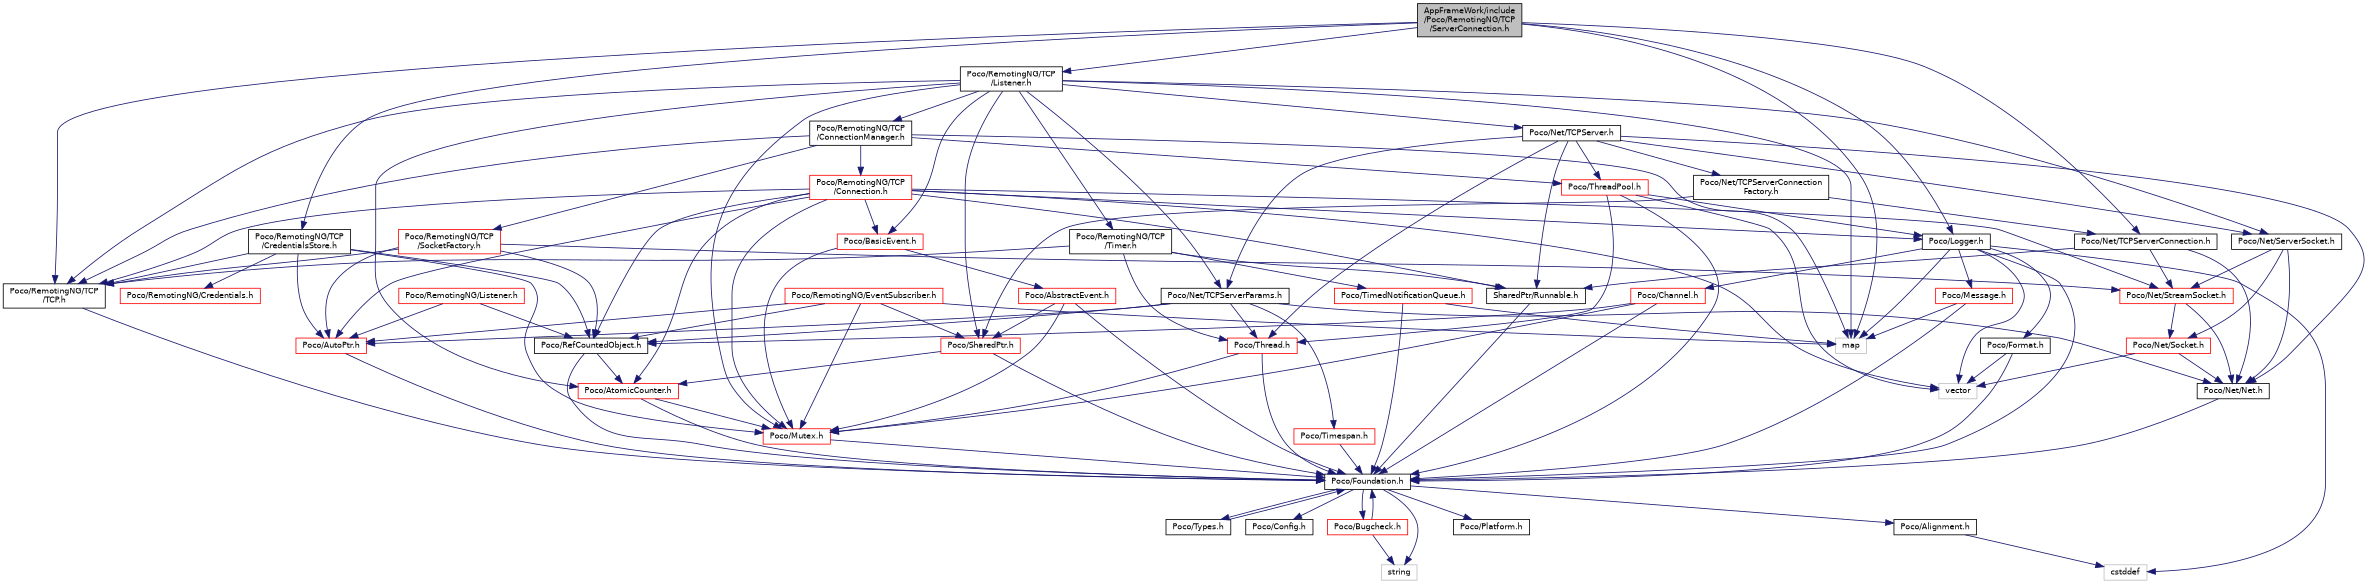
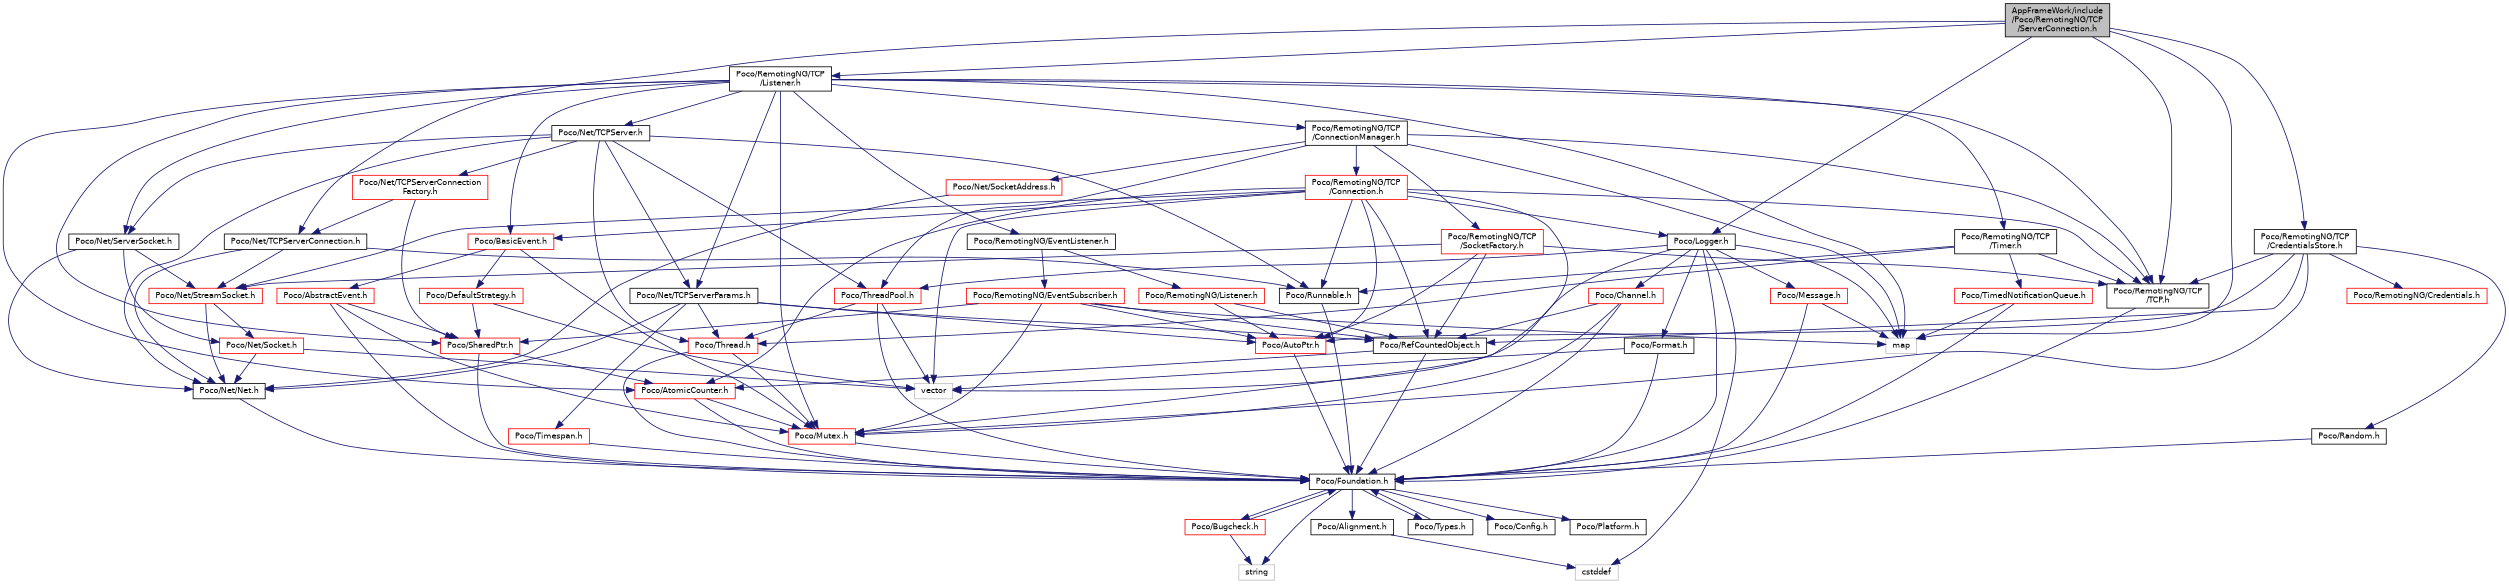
node "Poco/Net/SocketAddress.h": added
node "Poco/Net/TCPServerConnection Factory.h": color black -> red
edge "Poco/ThreadPool.h" -> "Poco/Logger.h": reversed
node "Poco/RemotingNG/EventListener.h": added
node "Poco/DefaultStrategy.h": added
node "SharedPtr/Runnable.h": label "SharedPtr/Runnable.h" -> "Poco/Runnable.h"
node "Poco/Random.h": added
